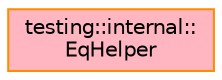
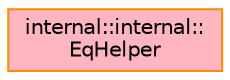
node "testing::internal:: EqHelper": label "testing::internal:: EqHelper" -> "internal::internal:: EqHelper"
